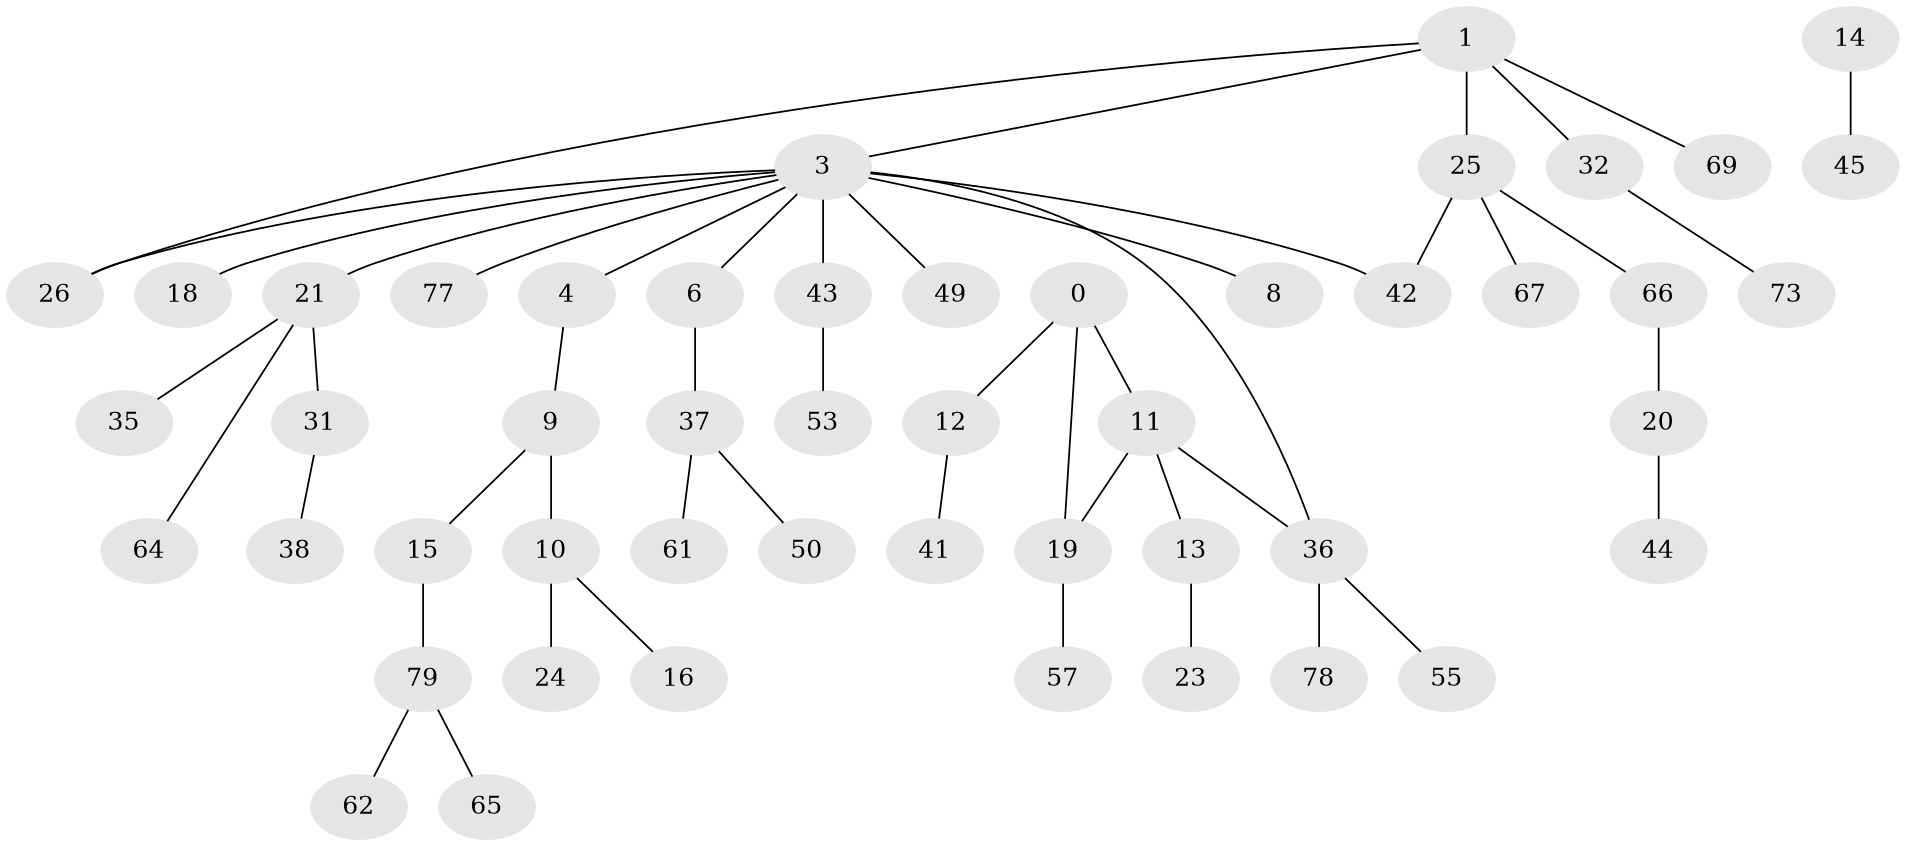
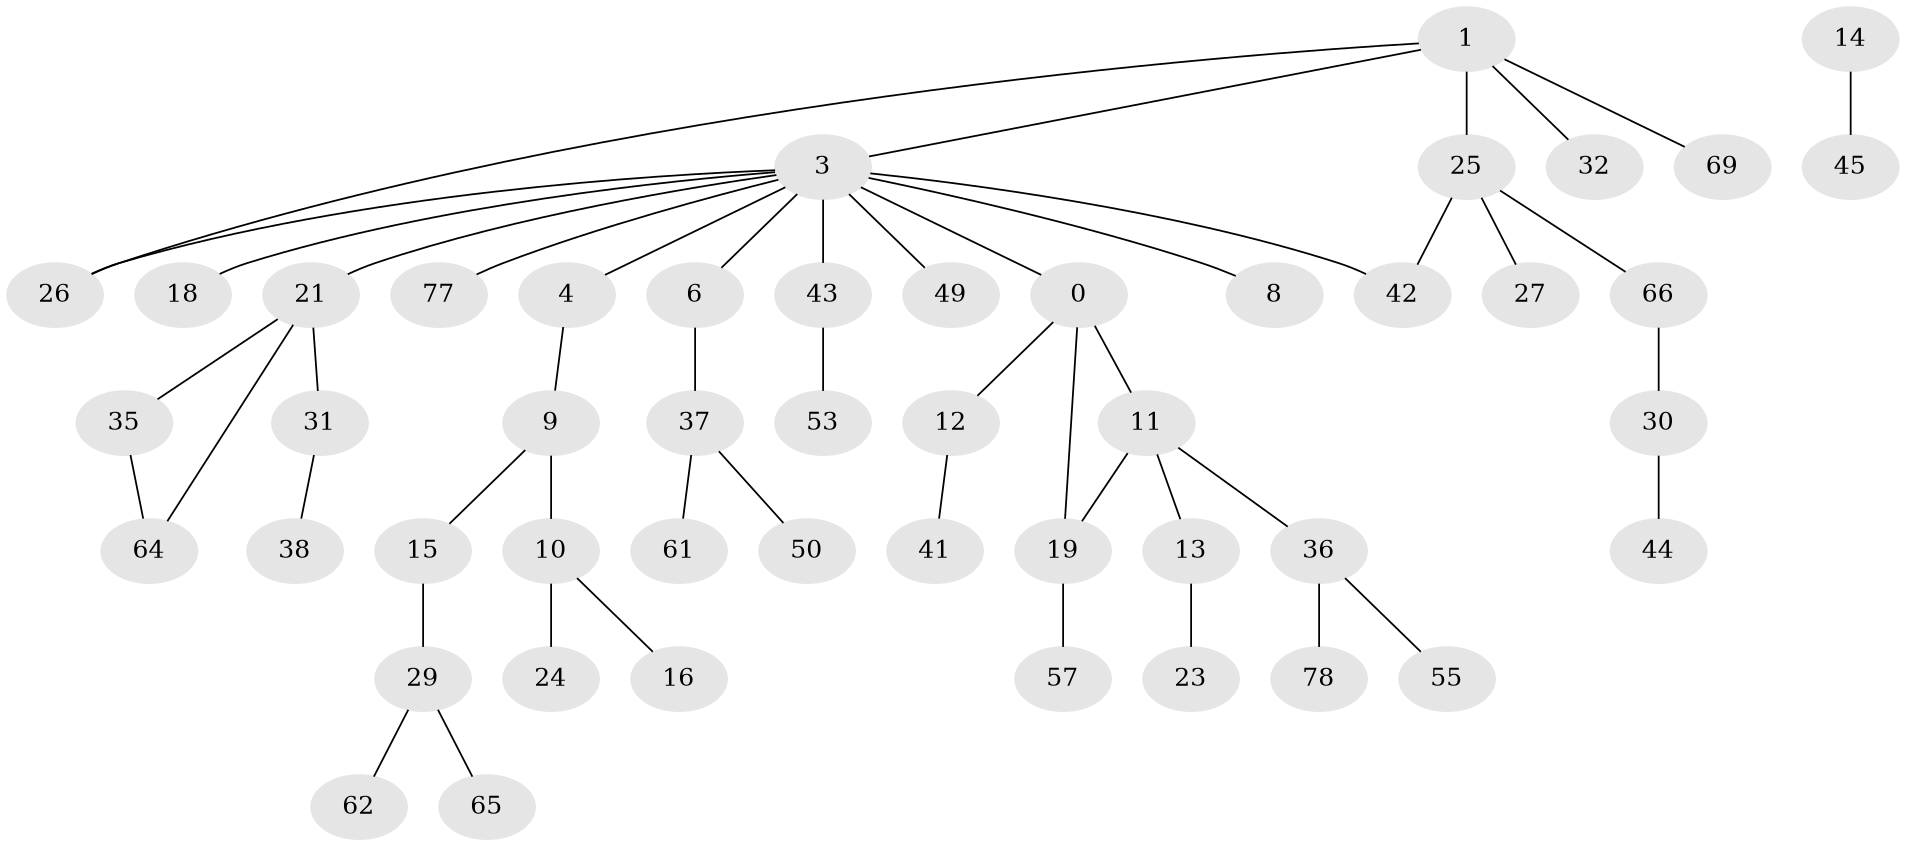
edge "3" -- "36": now "3" -- "0"
node "67": label "67" -> "27"
node "73": removed
node "20": label "20" -> "30"
edge "35" -- "64": added
node "79": label "79" -> "29"
